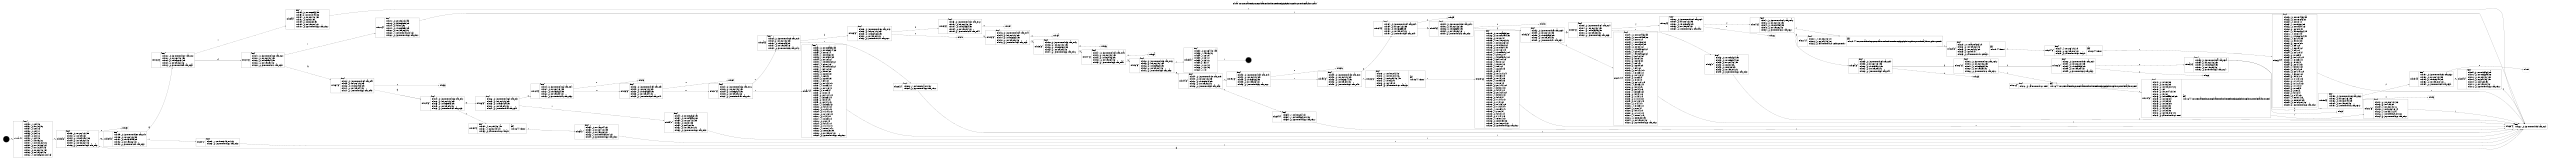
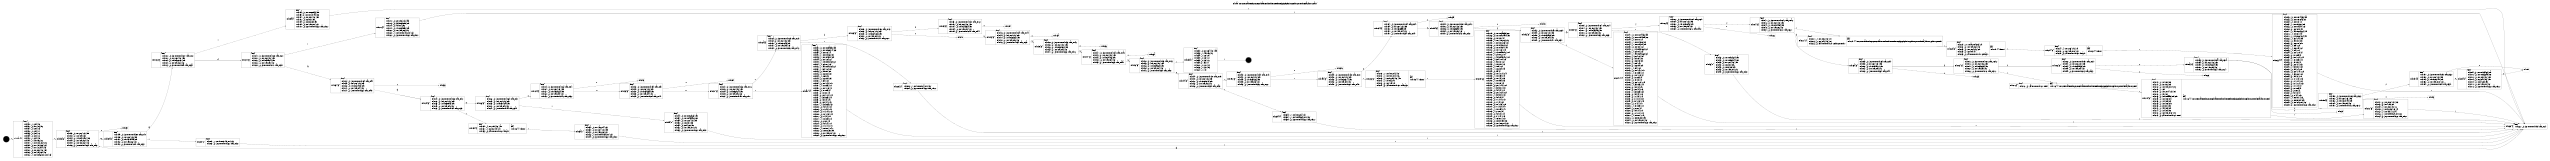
edge "0x4020fd [27]" -> "0x4026c2 [5]": now "0x4020fd [27]" -> "0x401ef0"
